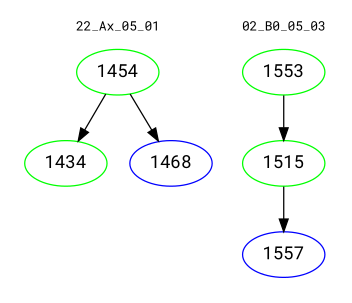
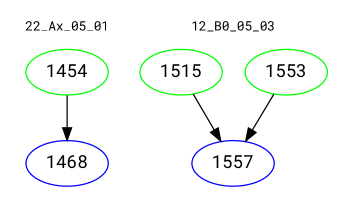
cluster "02_B0_05_03": label "02_B0_05_03" -> "12_B0_05_03"
edge "1553" -> "1515": now "1553" -> "1557"
node "1434": removed
